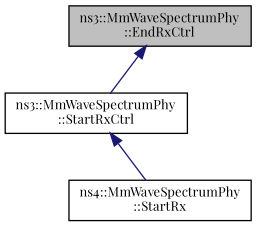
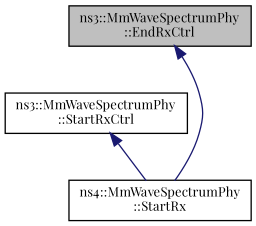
edge "ns3::MmWaveSpectrumPhy ::StartRxCtrl" -> "ns3::MmWaveSpectrumPhy ::EndRxCtrl": now "ns4::MmWaveSpectrumPhy ::StartRx" -> "ns3::MmWaveSpectrumPhy ::EndRxCtrl"
